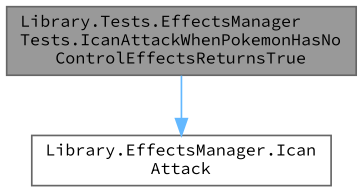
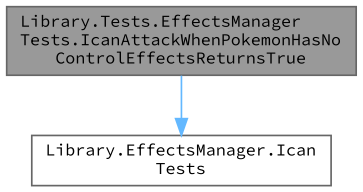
node "Library.EffectsManager.Ican Attack": label "Library.EffectsManager.Ican Attack" -> "Library.EffectsManager.Ican Tests"
